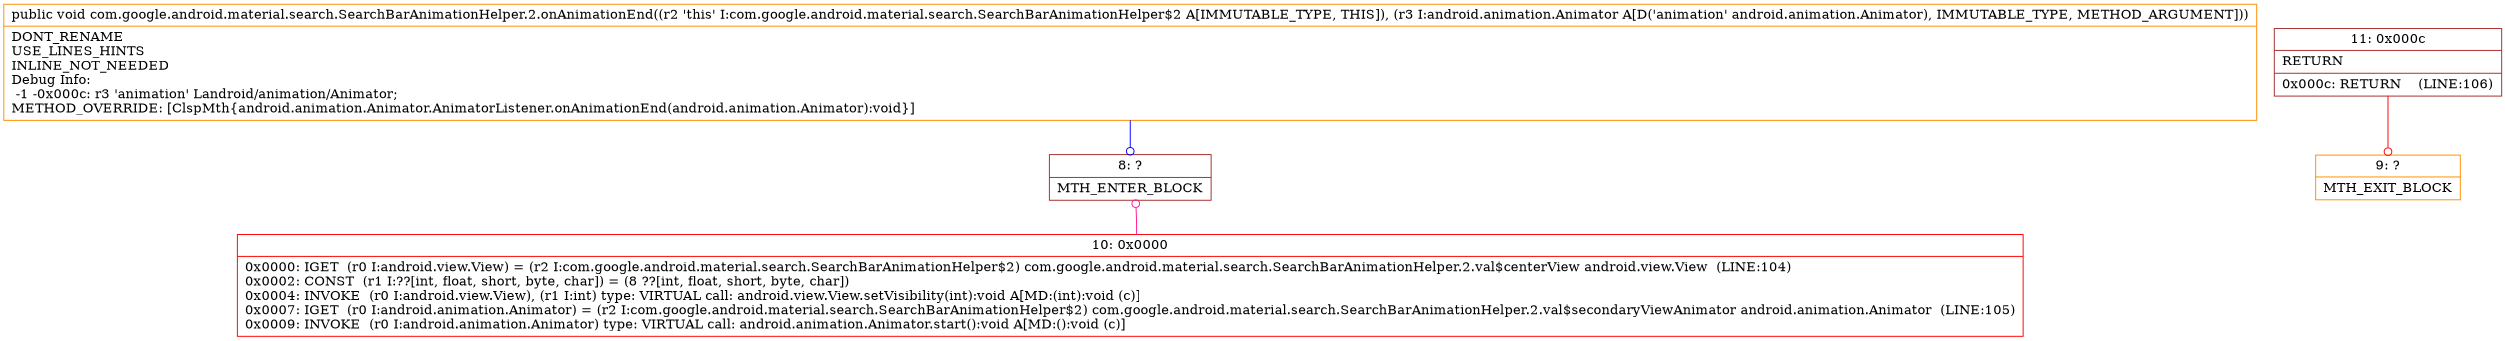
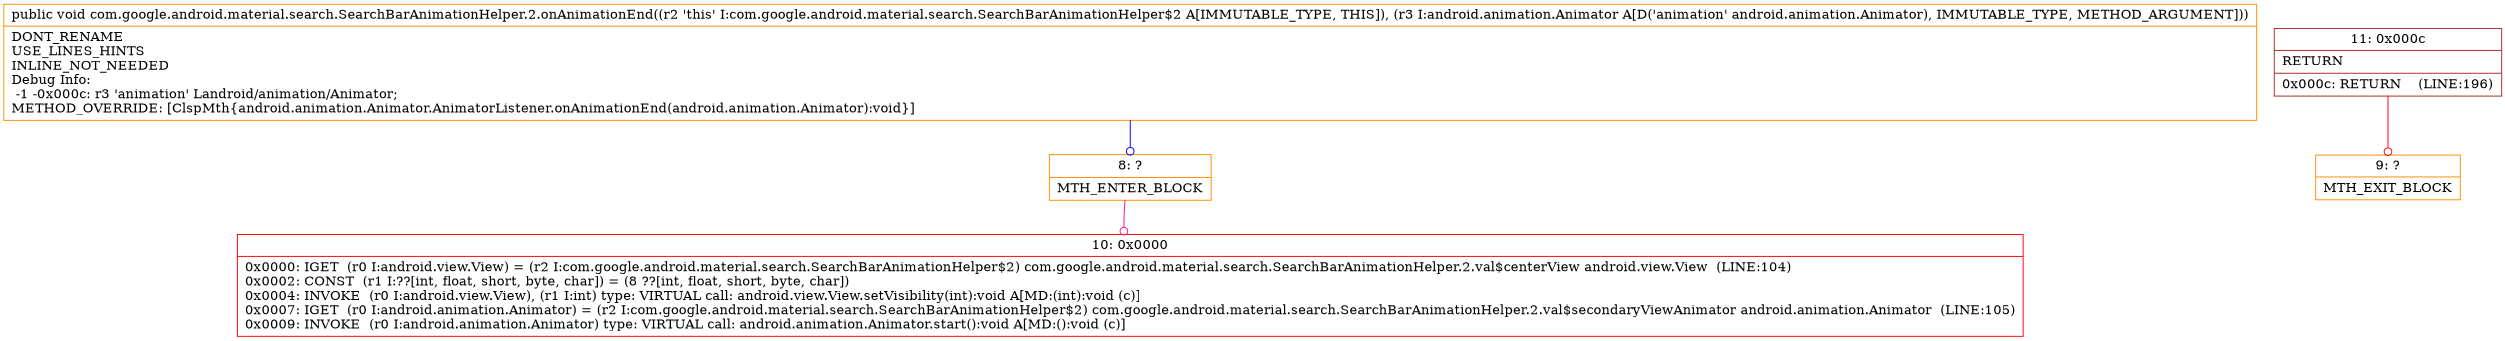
node "11: 0x000c": text "0x000c: RETURN    (LINE:106)" -> "0x000c: RETURN    (LINE:196)"
node "8: ?": color brown -> darkorange
edge "10: 0x0000" -> "8: ?": reversed
